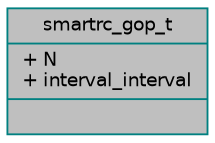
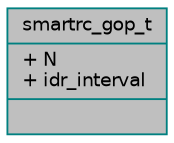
node "smartrc_gop_t": text "+ interval_interval" -> "+ idr_interval"
